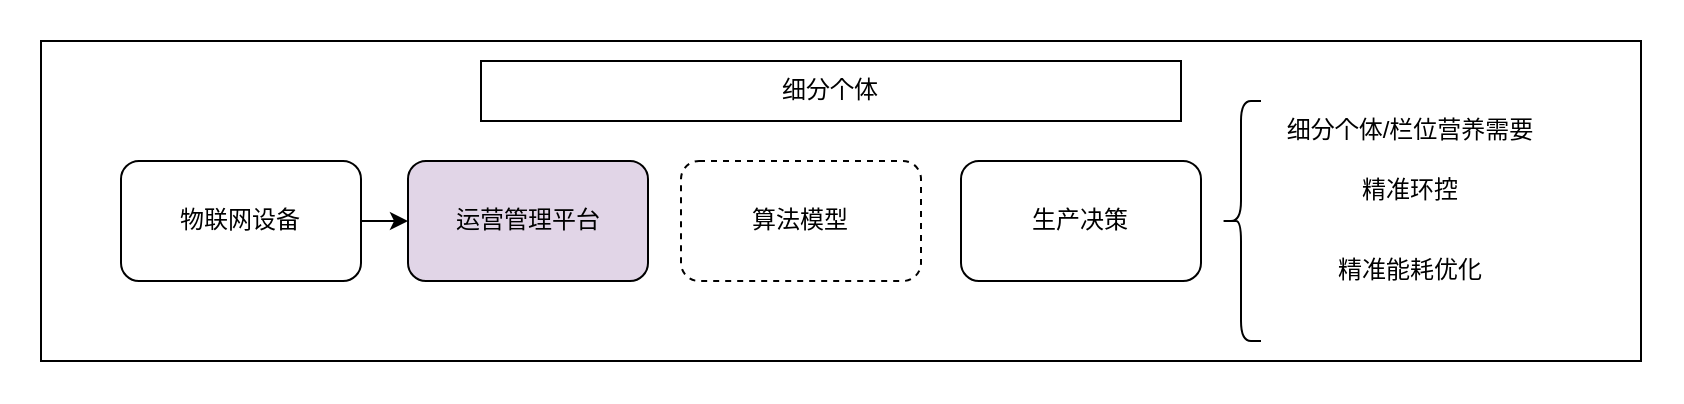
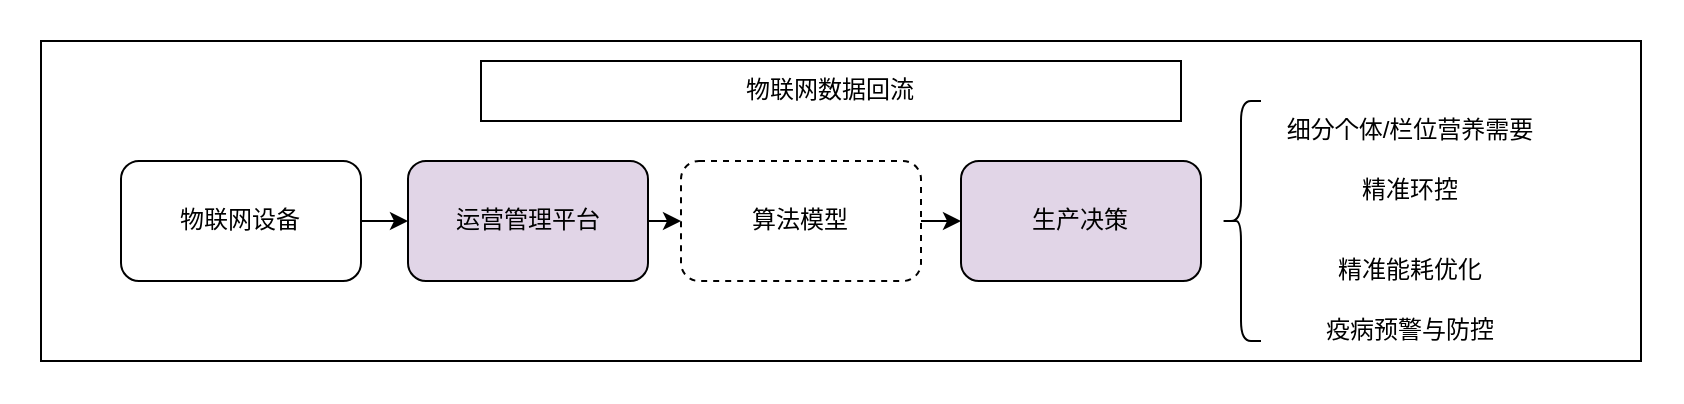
node "细分个体": label "细分个体" -> "物联网数据回流"
edge "运营管理平台" -> "算法模型": added
edge "算法模型" -> "生产决策": added
node "生产决策": fillcolor #ffffff -> #e1d5e7
node "疫病预警与防控": added
